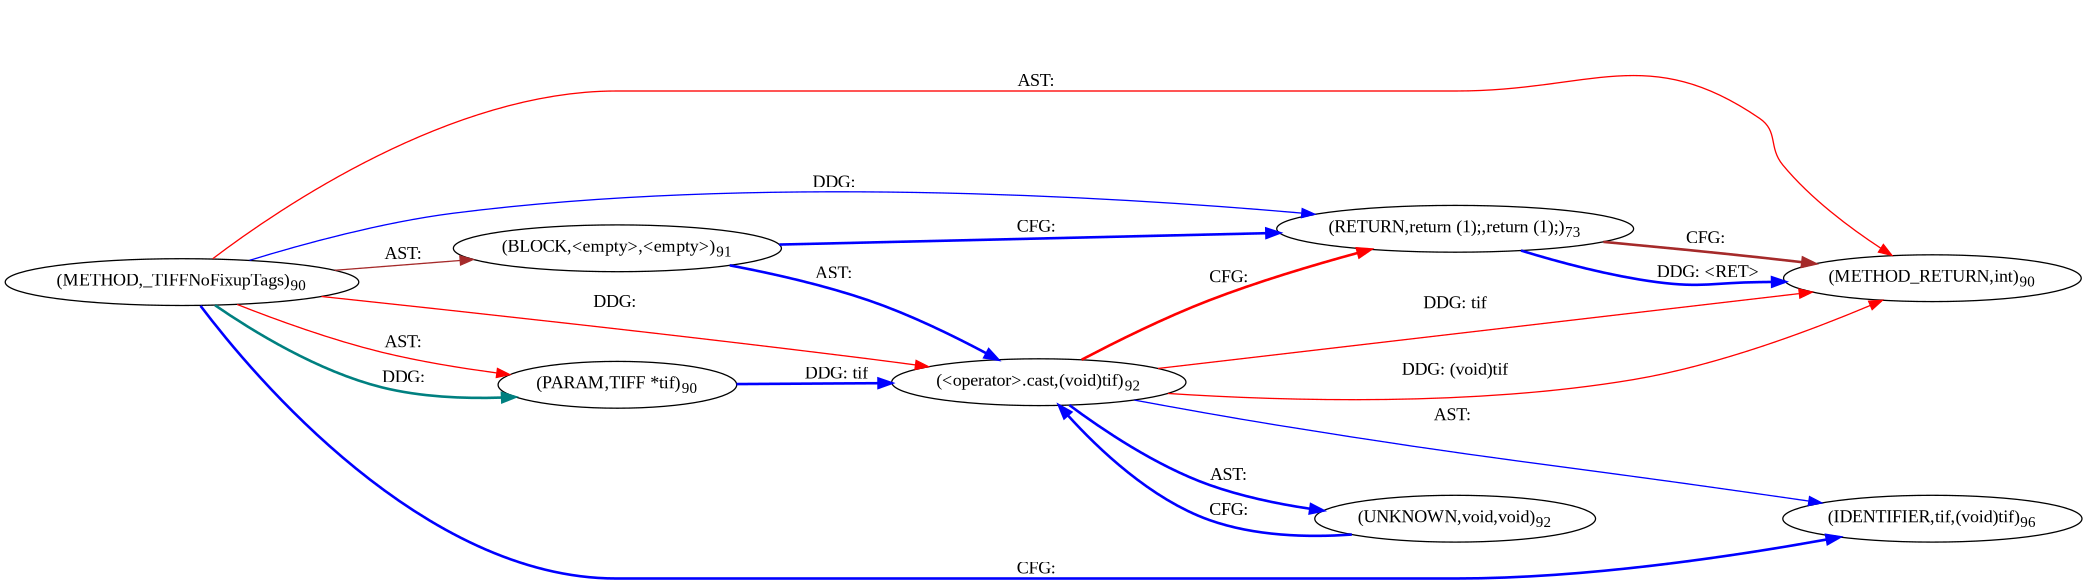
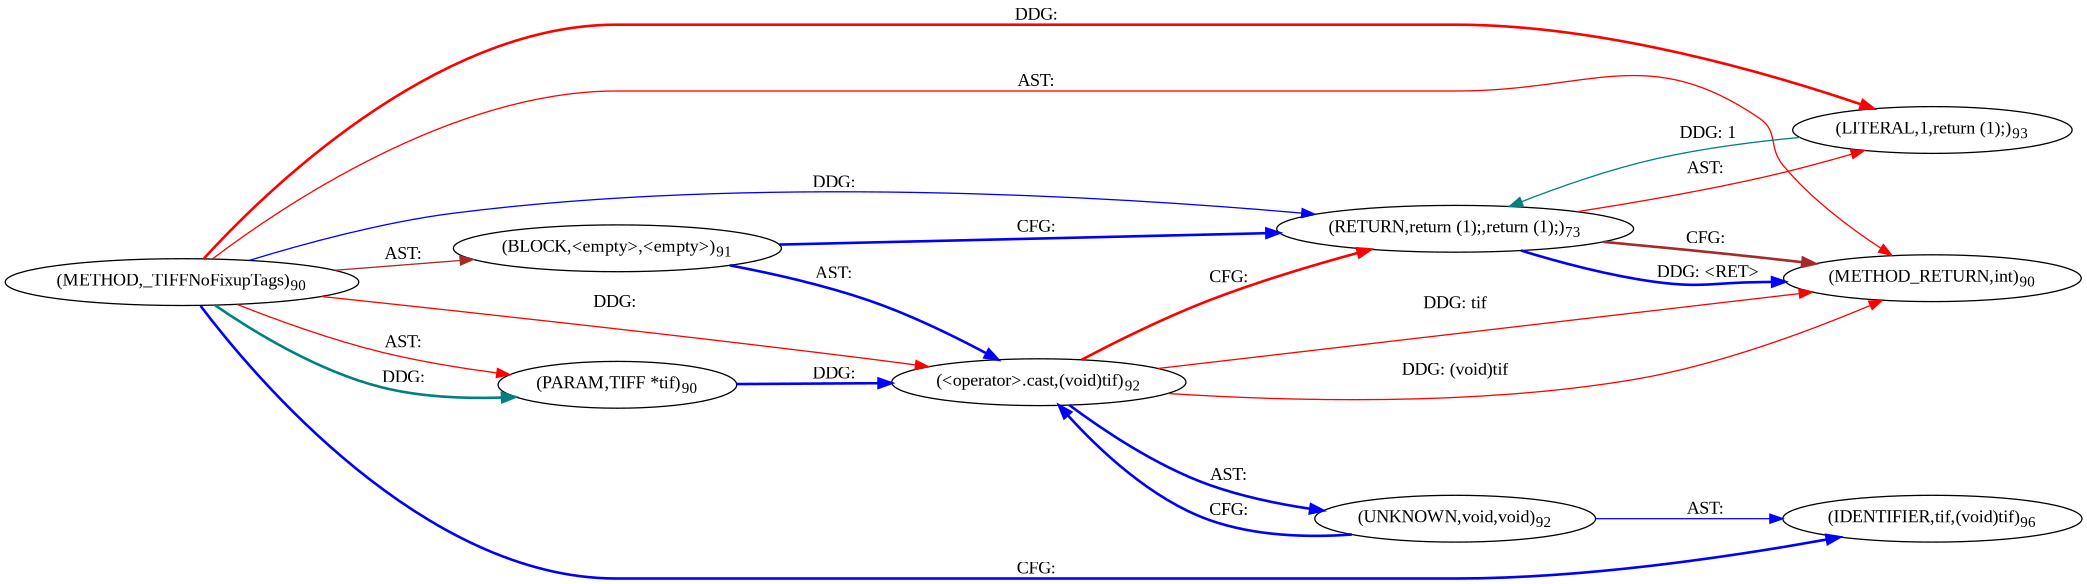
node "(LITERAL,1,return (1);)": added
edge "(PARAM,TIFF *tif)" -> "(<operator>.cast,(void)tif)": label "DDG: tif" -> "DDG: "
edge "(<operator>.cast,(void)tif)" -> "(IDENTIFIER,tif,(void)tif)": now "(UNKNOWN,void,void)" -> "(IDENTIFIER,tif,(void)tif)"
